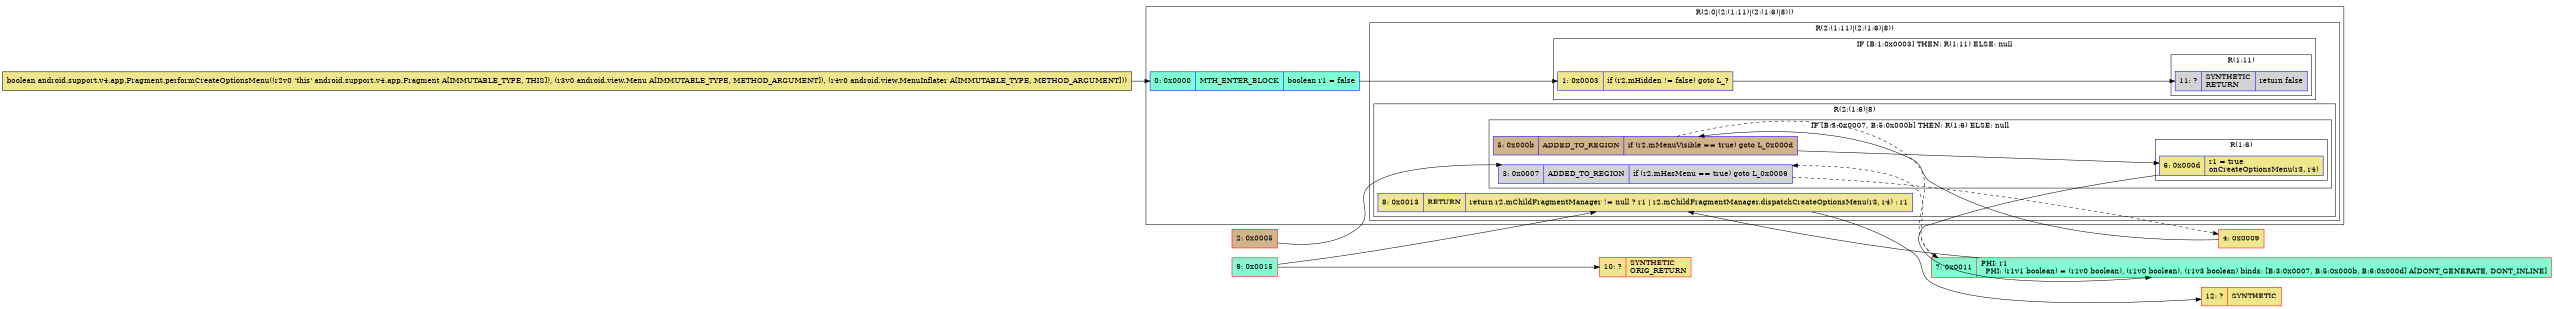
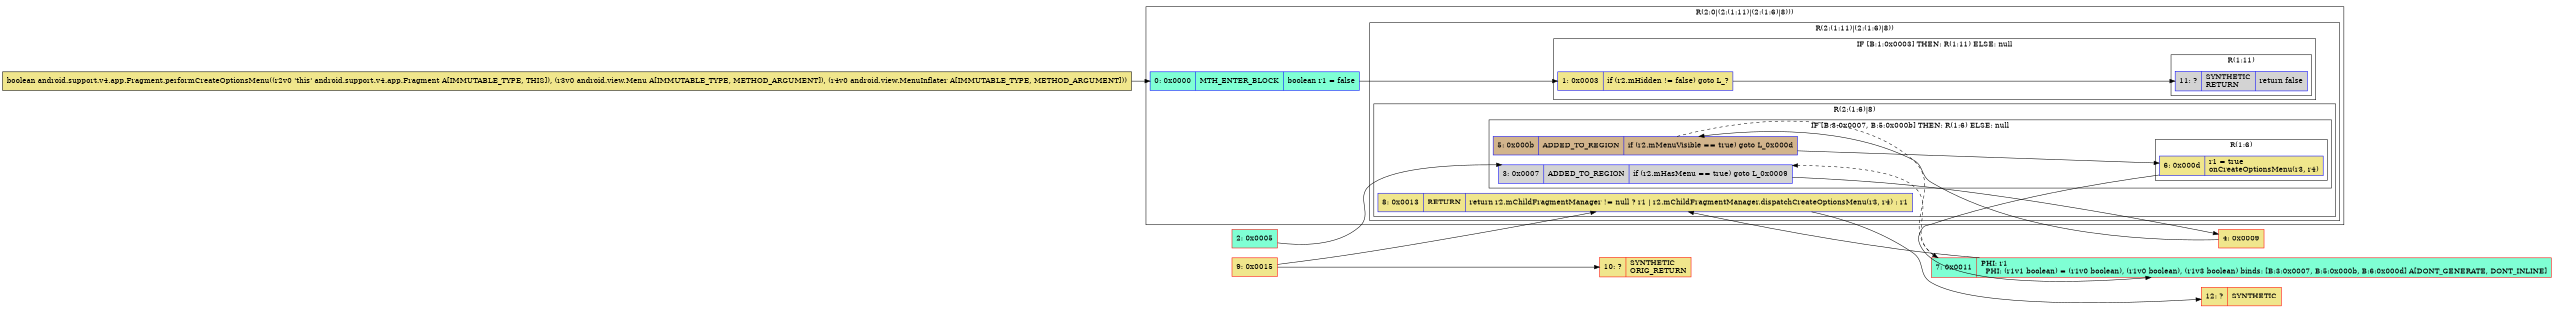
edge "3: 0x0007" -> "4: 0x0009": style dashed -> solid
node "2: 0x0005": fillcolor tan -> aquamarine
node "9: 0x0015": fillcolor aquamarine -> khaki
